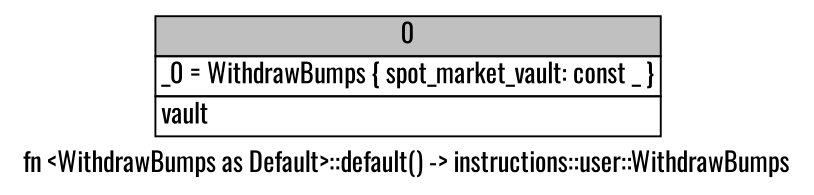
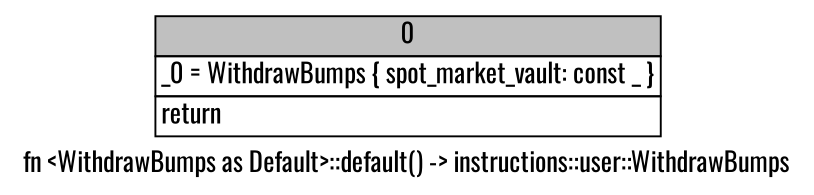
node "0": text "vault" -> "return"
